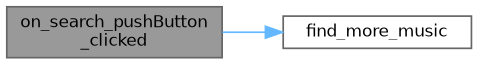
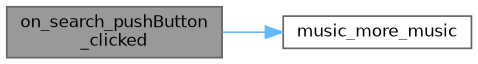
node "find_more_music": label "find_more_music" -> "music_more_music"
